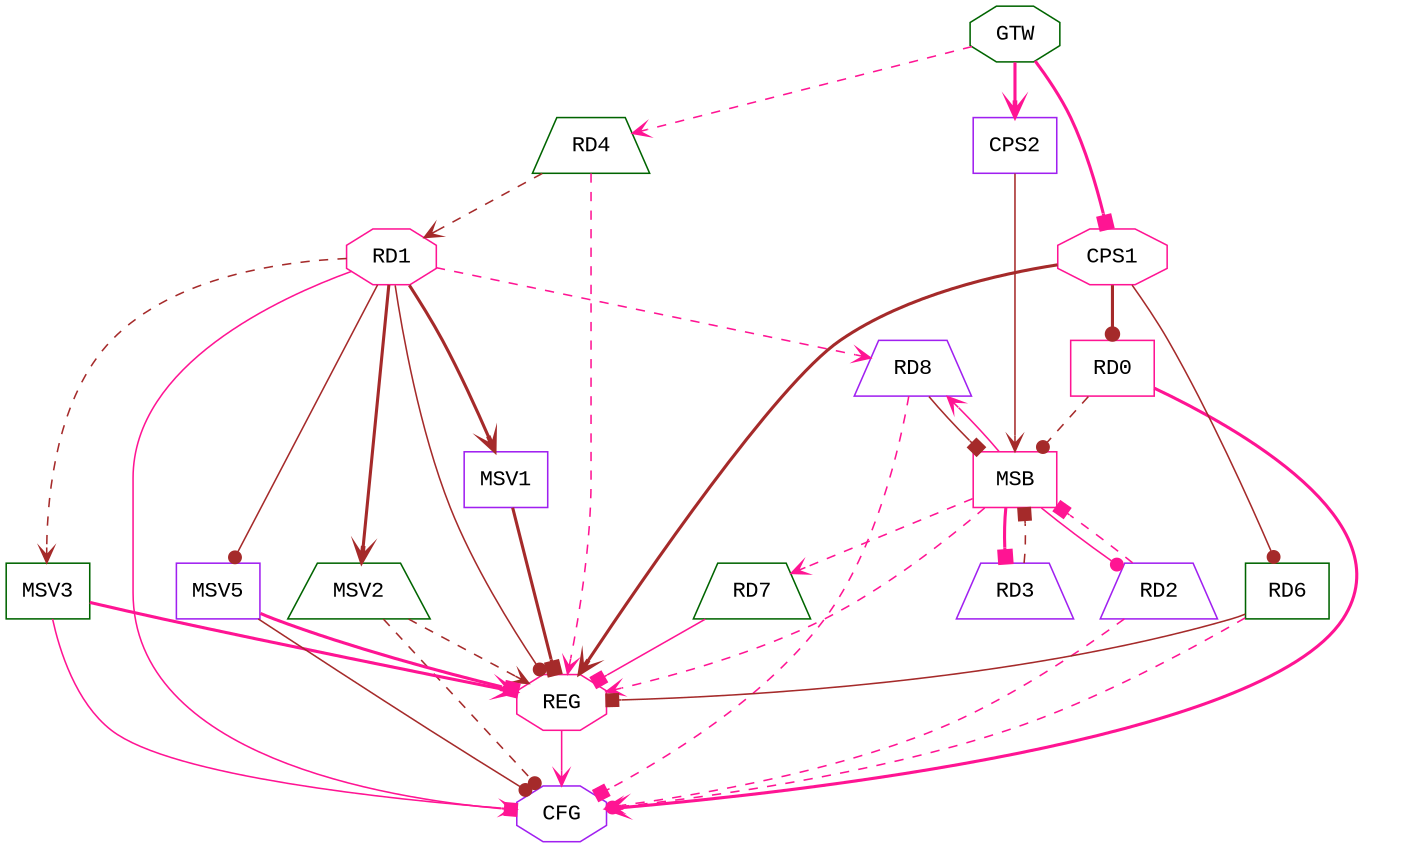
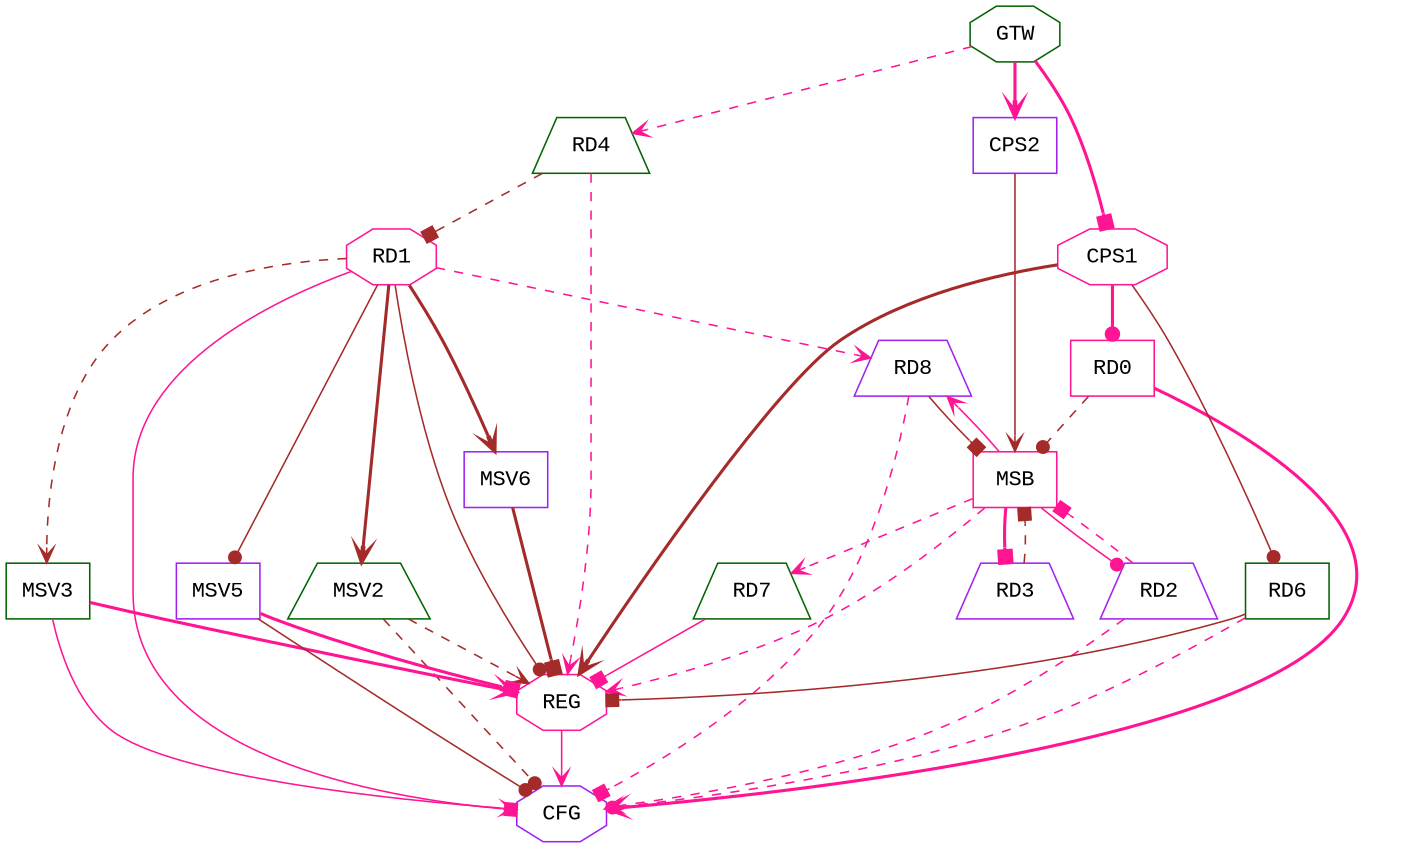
edge "RD4" -> "RD1": arrowhead vee -> box
edge "CPS1" -> "RD0": color brown -> deeppink
node "MSV1": label "MSV1" -> "MSV6"
